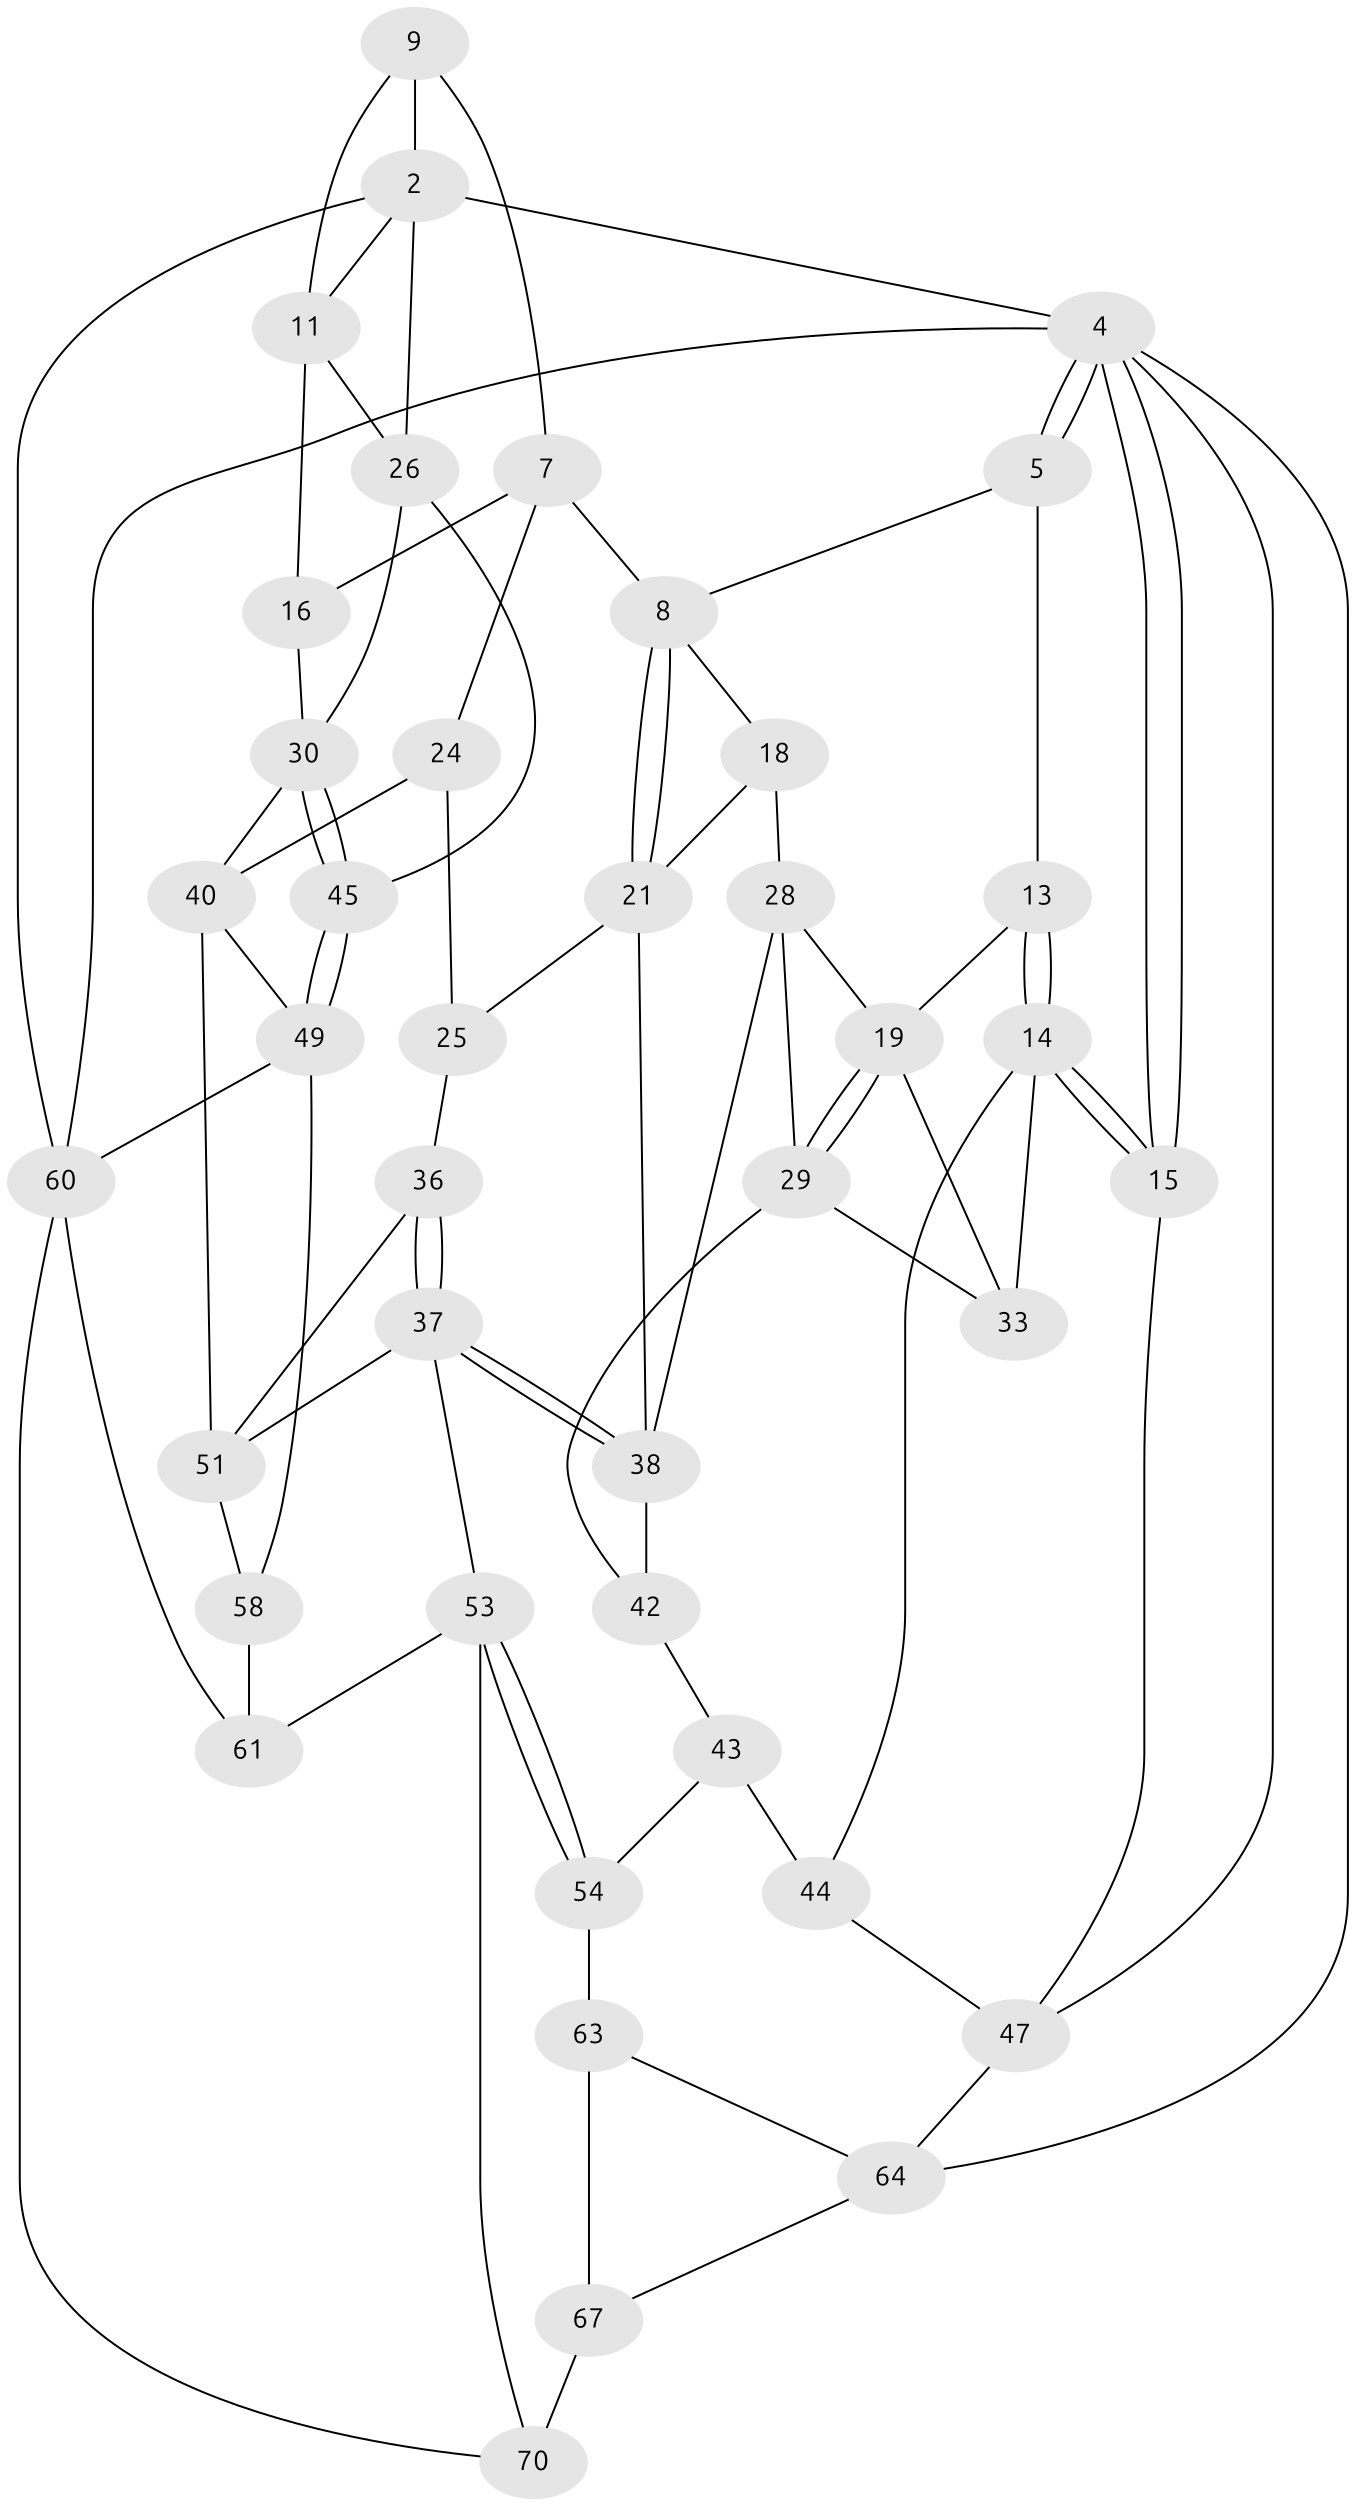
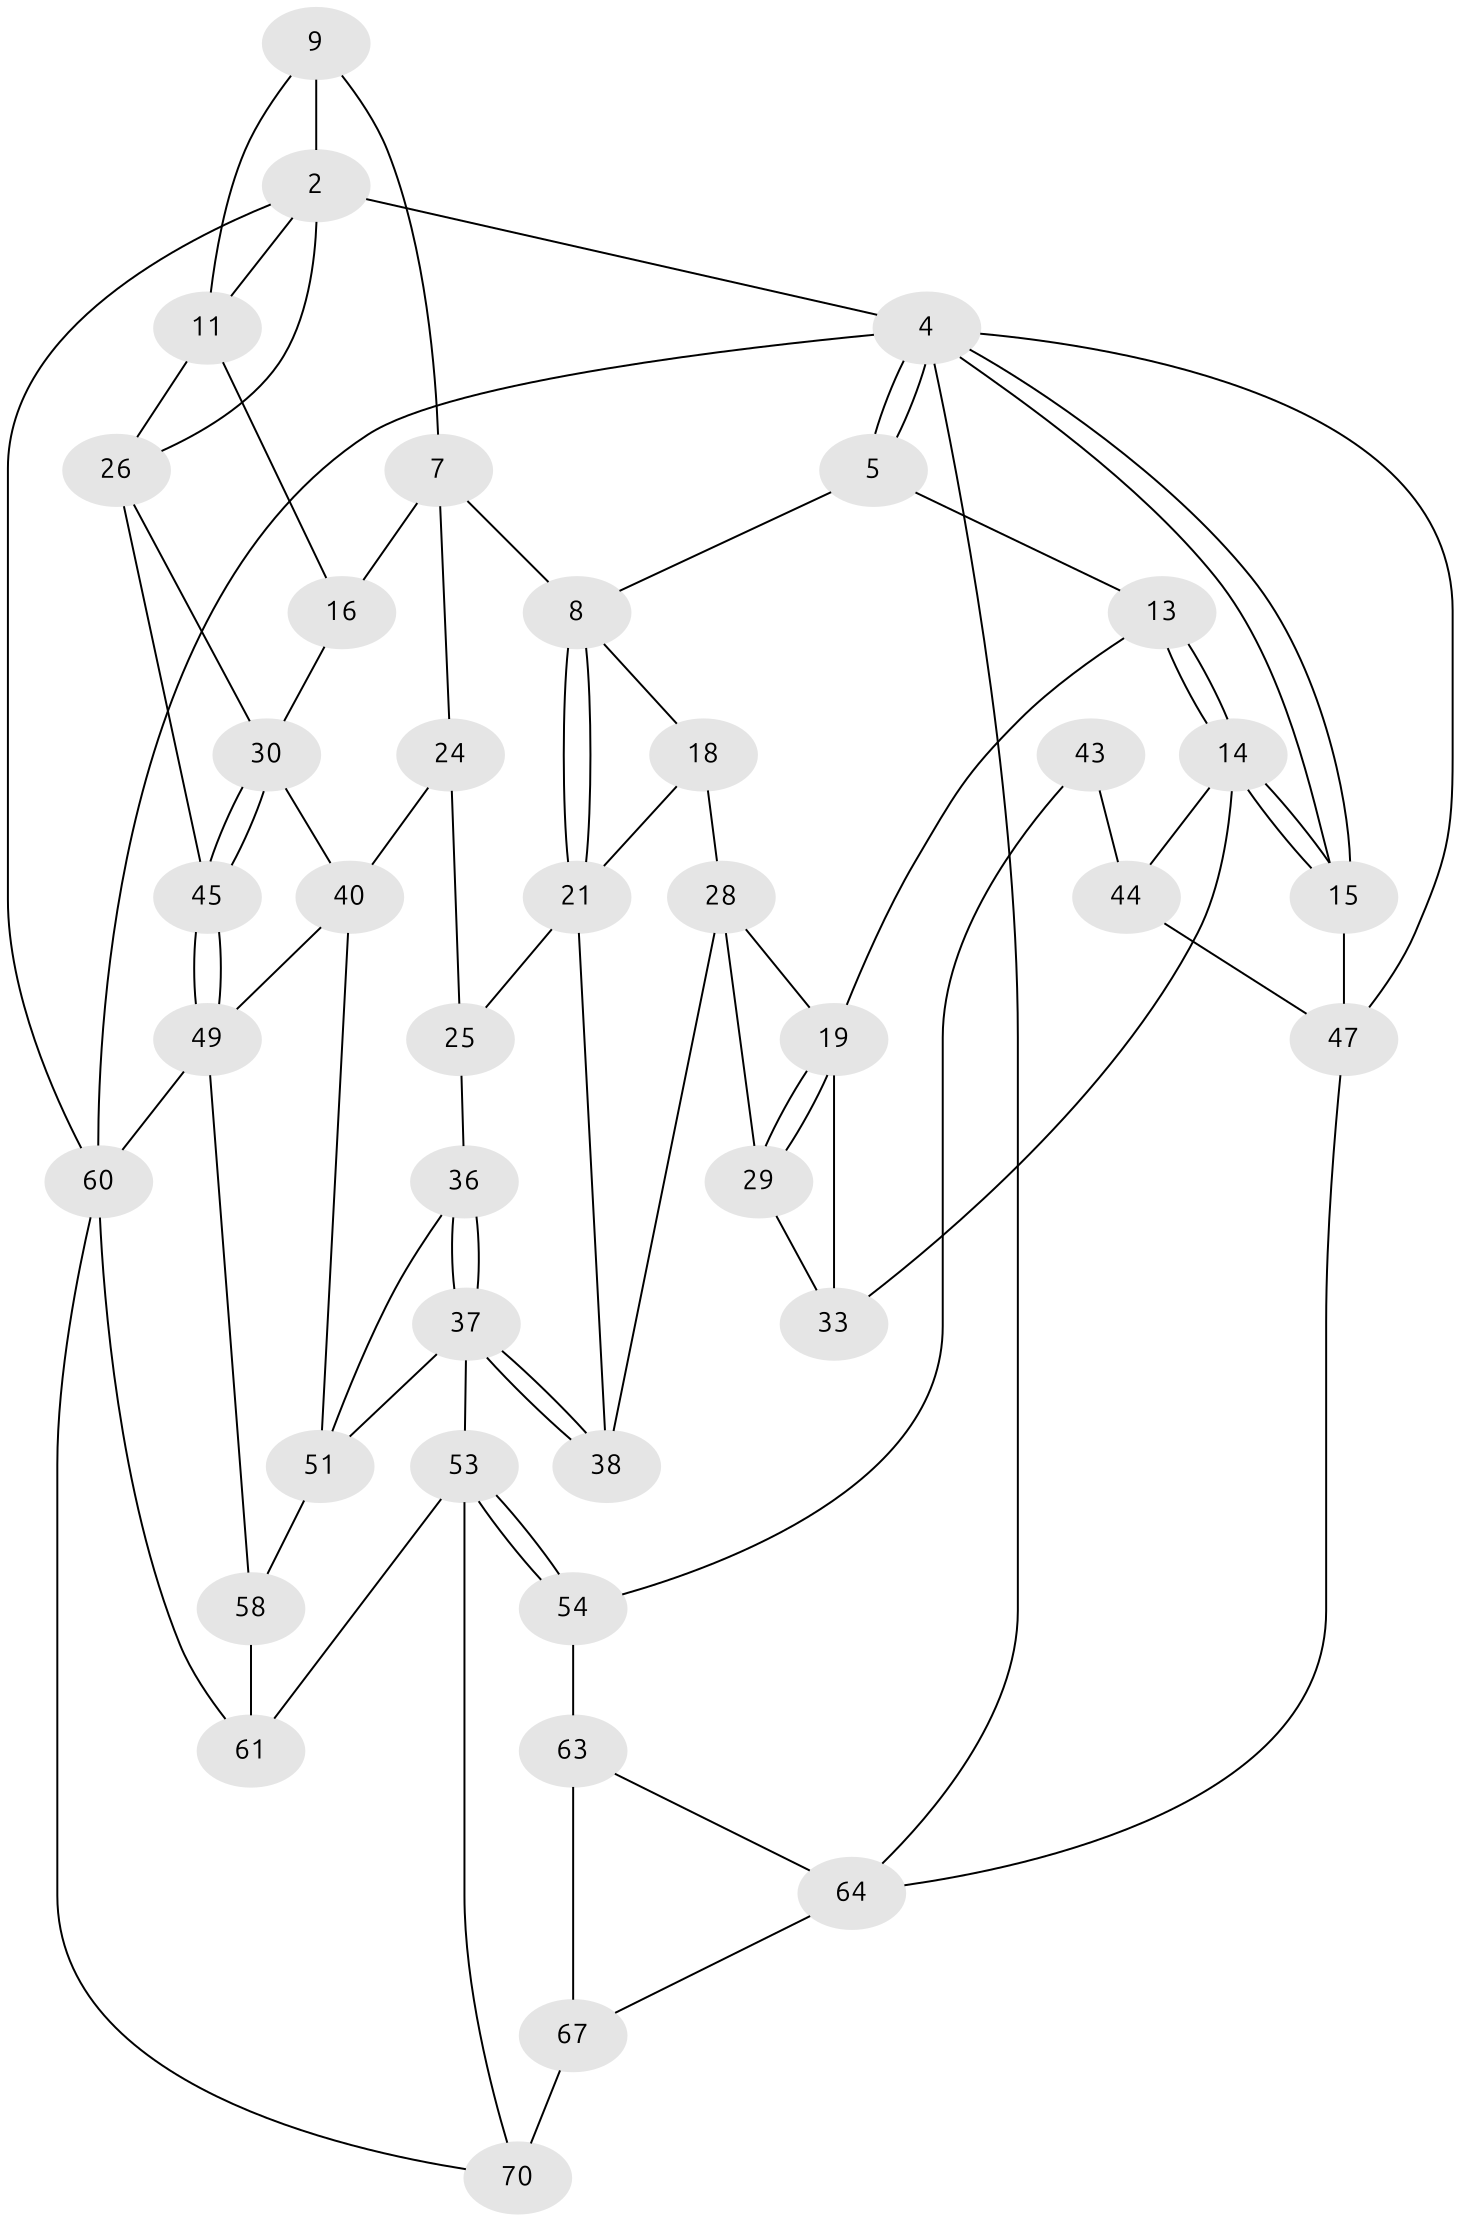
node "42": removed
